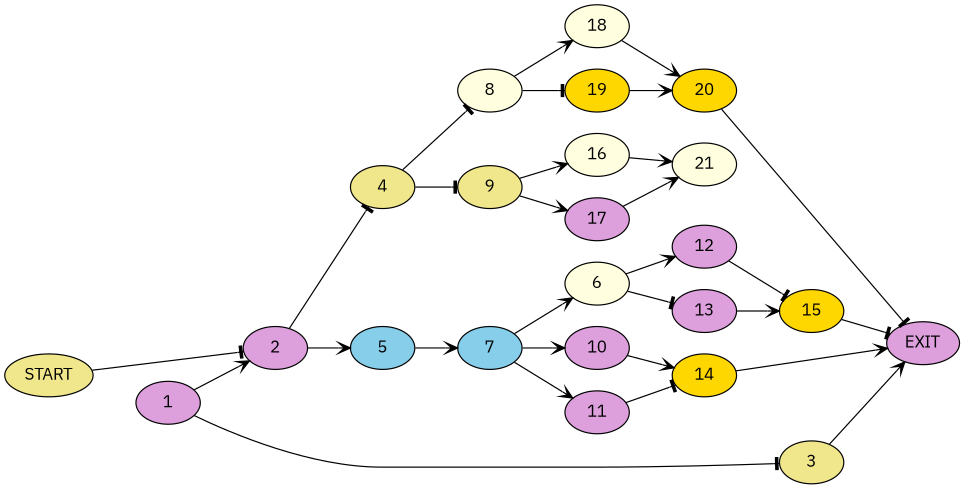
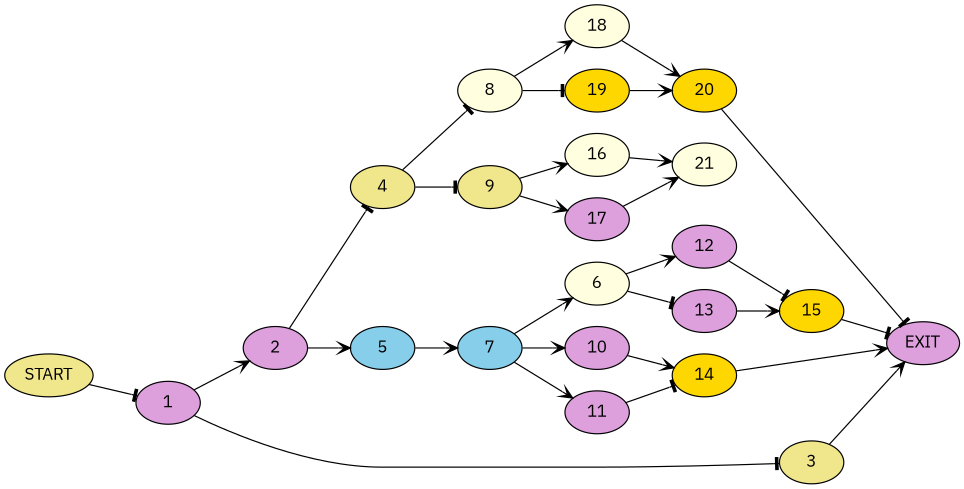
edge "START" -> "2": now "START" -> "1"
